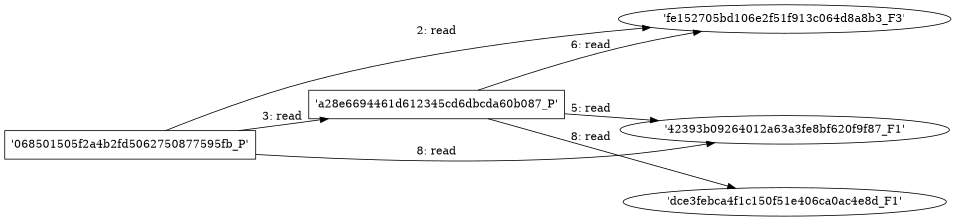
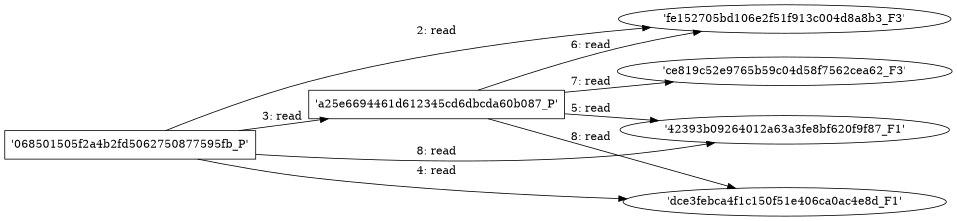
node "'fe152705bd106e2f51f913c064d8a8b3_F3'": label "'fe152705bd106e2f51f913c064d8a8b3_F3'" -> "'fe152705bd106e2f51f913c004d8a8b3_F3'"
node "'ce819c52e9765b59c04d58f7562cea62_F3'": added
node "'a28e6694461d612345cd6dbcda60b087_P'": label "'a28e6694461d612345cd6dbcda60b087_P'" -> "'a25e6694461d612345cd6dbcda60b087_P'"
edge "'068501505f2a4b2fd5062750877595fb_P'" -> "'dce3febca4f1c150f51e406ca0ac4e8d_F1'": added, label "4: read"
